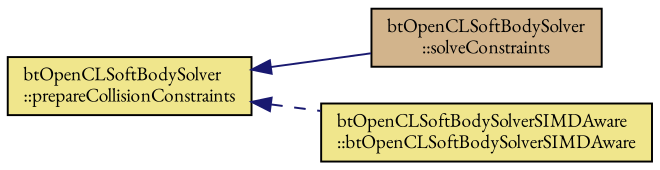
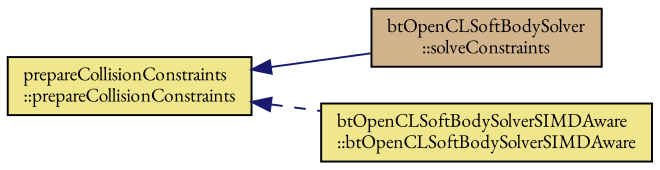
node "btOpenCLSoftBodySolver ::prepareCollisionConstraints": label "btOpenCLSoftBodySolver ::prepareCollisionConstraints" -> "prepareCollisionConstraints ::prepareCollisionConstraints"
